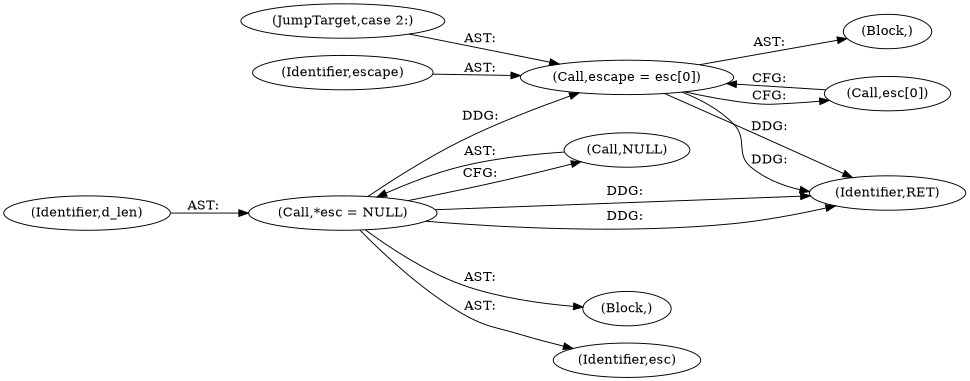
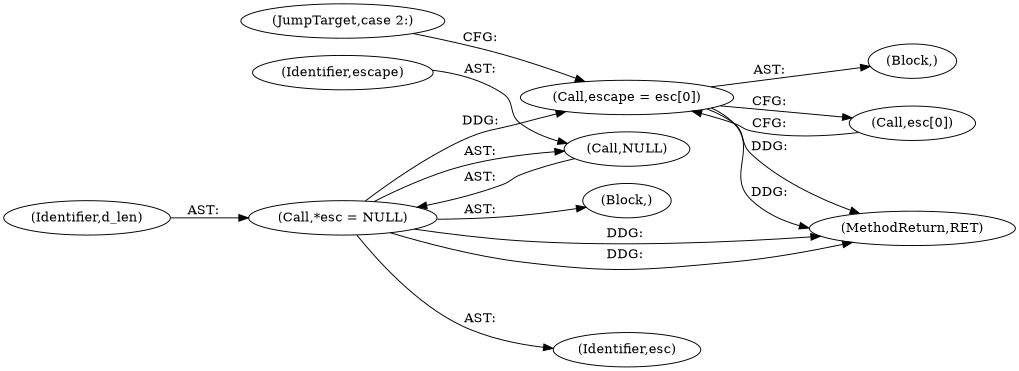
edge "(JumpTarget,case 2:)" -> "(Call,escape = esc[0])": label "AST: " -> "CFG: "
edge "(Identifier,escape)" -> "(Call,escape = esc[0])": now "(Identifier,escape)" -> "(Call,NULL)"
edge "(Call,*esc = NULL)" -> "(Call,NULL)": label "CFG: " -> "AST: "
node "(Identifier,RET)": label "(Identifier,RET)" -> "(MethodReturn,RET)"
